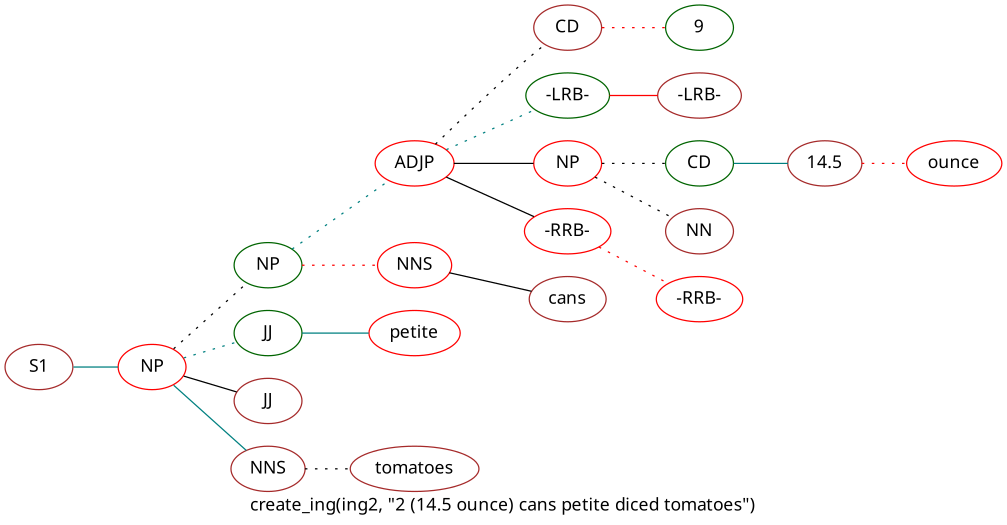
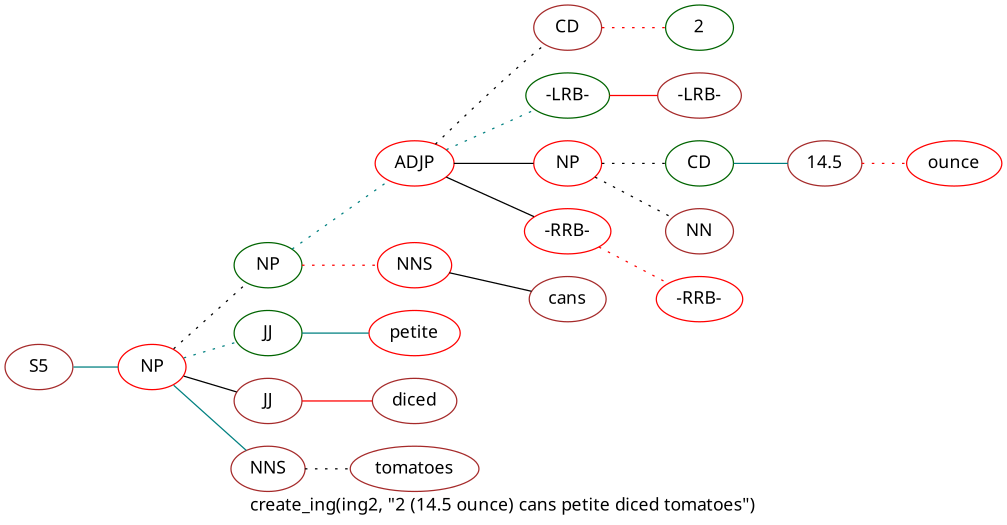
node "9": label "9" -> "2"
node "S1": label "S1" -> "S5"
node "diced": added
